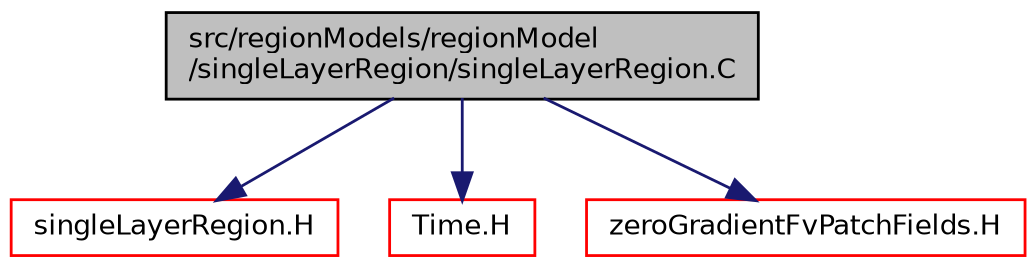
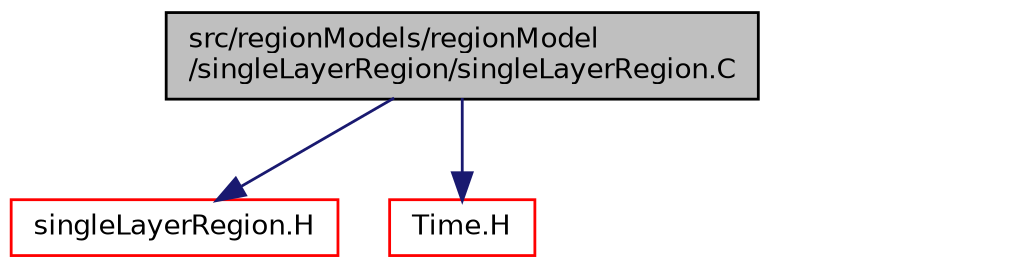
node "zeroGradientFvPatchFields.H": removed
